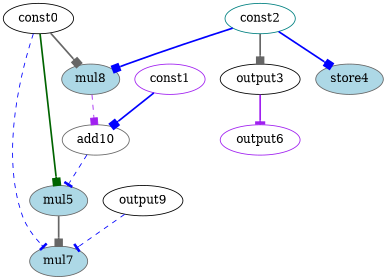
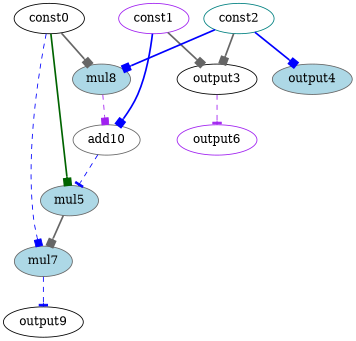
edge "const1" -> "output3": added
node "store4": label "store4" -> "output4"
edge "output3" -> "output6": style bold -> dashed
edge "const0" -> "mul7": arrowhead tee -> box
edge "output9" -> "mul7": reversed
